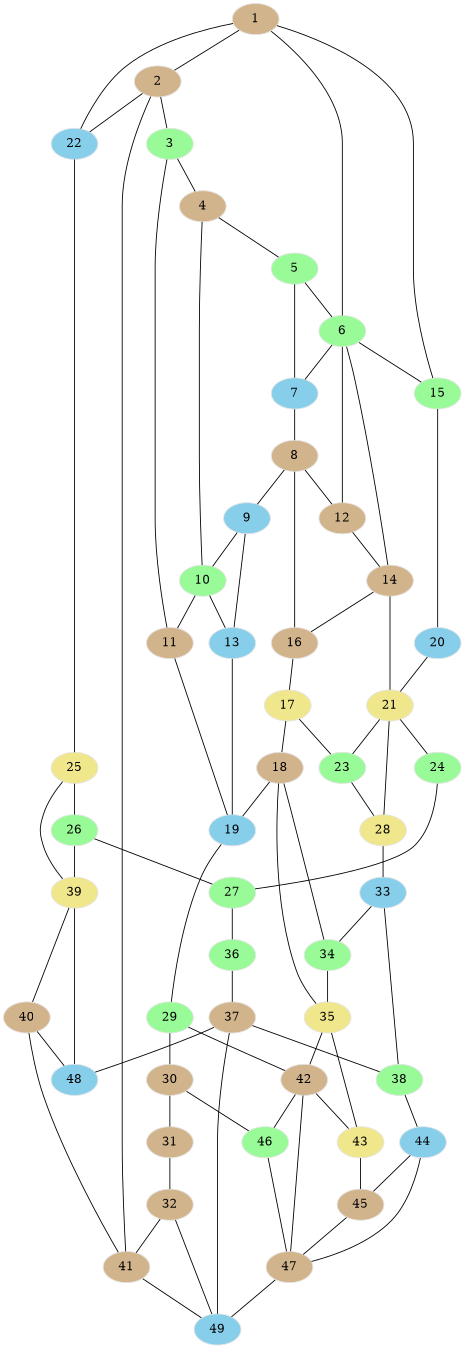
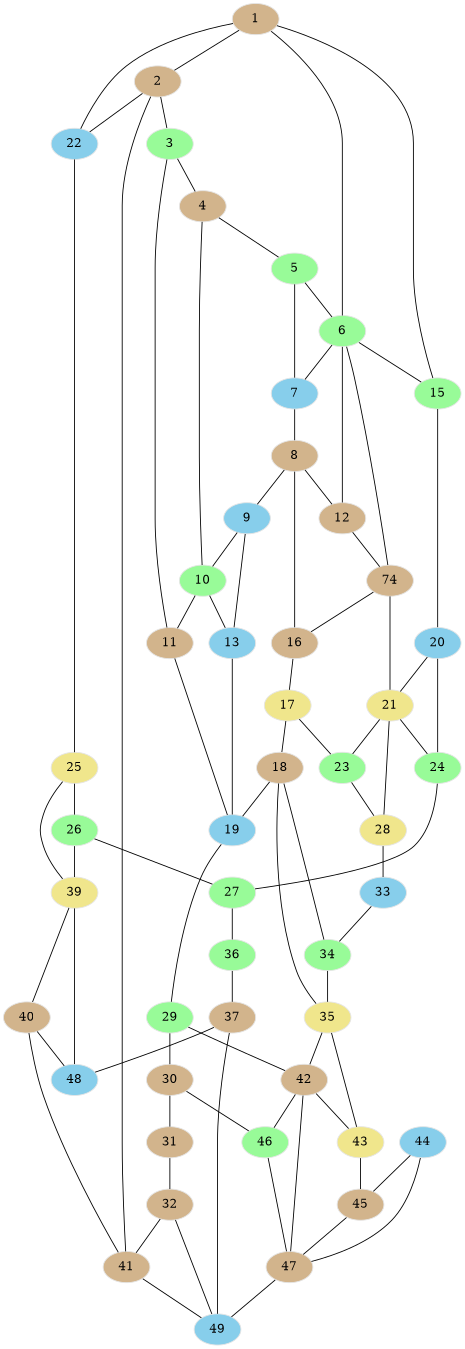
node "14": label "14" -> "74"
edge "20" -- "24": added
node "38": removed
